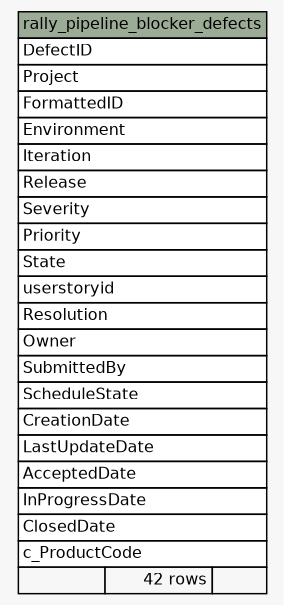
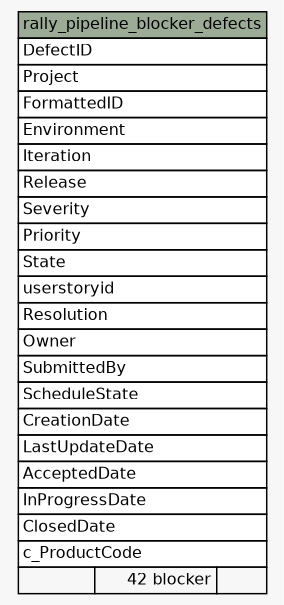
node "rally_pipeline_blocker_defects": text "42 rows" -> "42 blocker"
